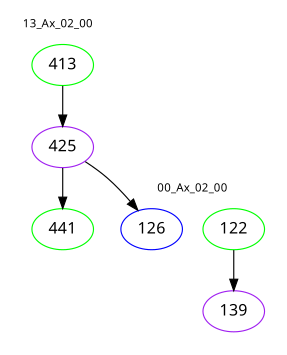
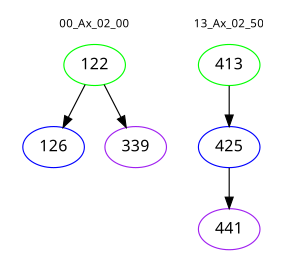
cluster "13_Ax_02_00": label "13_Ax_02_00" -> "13_Ax_02_50"
node "425": color purple -> blue
edge "425" -> "126": now "122" -> "126"
node "441": color green -> purple
node "139": label "139" -> "339"
